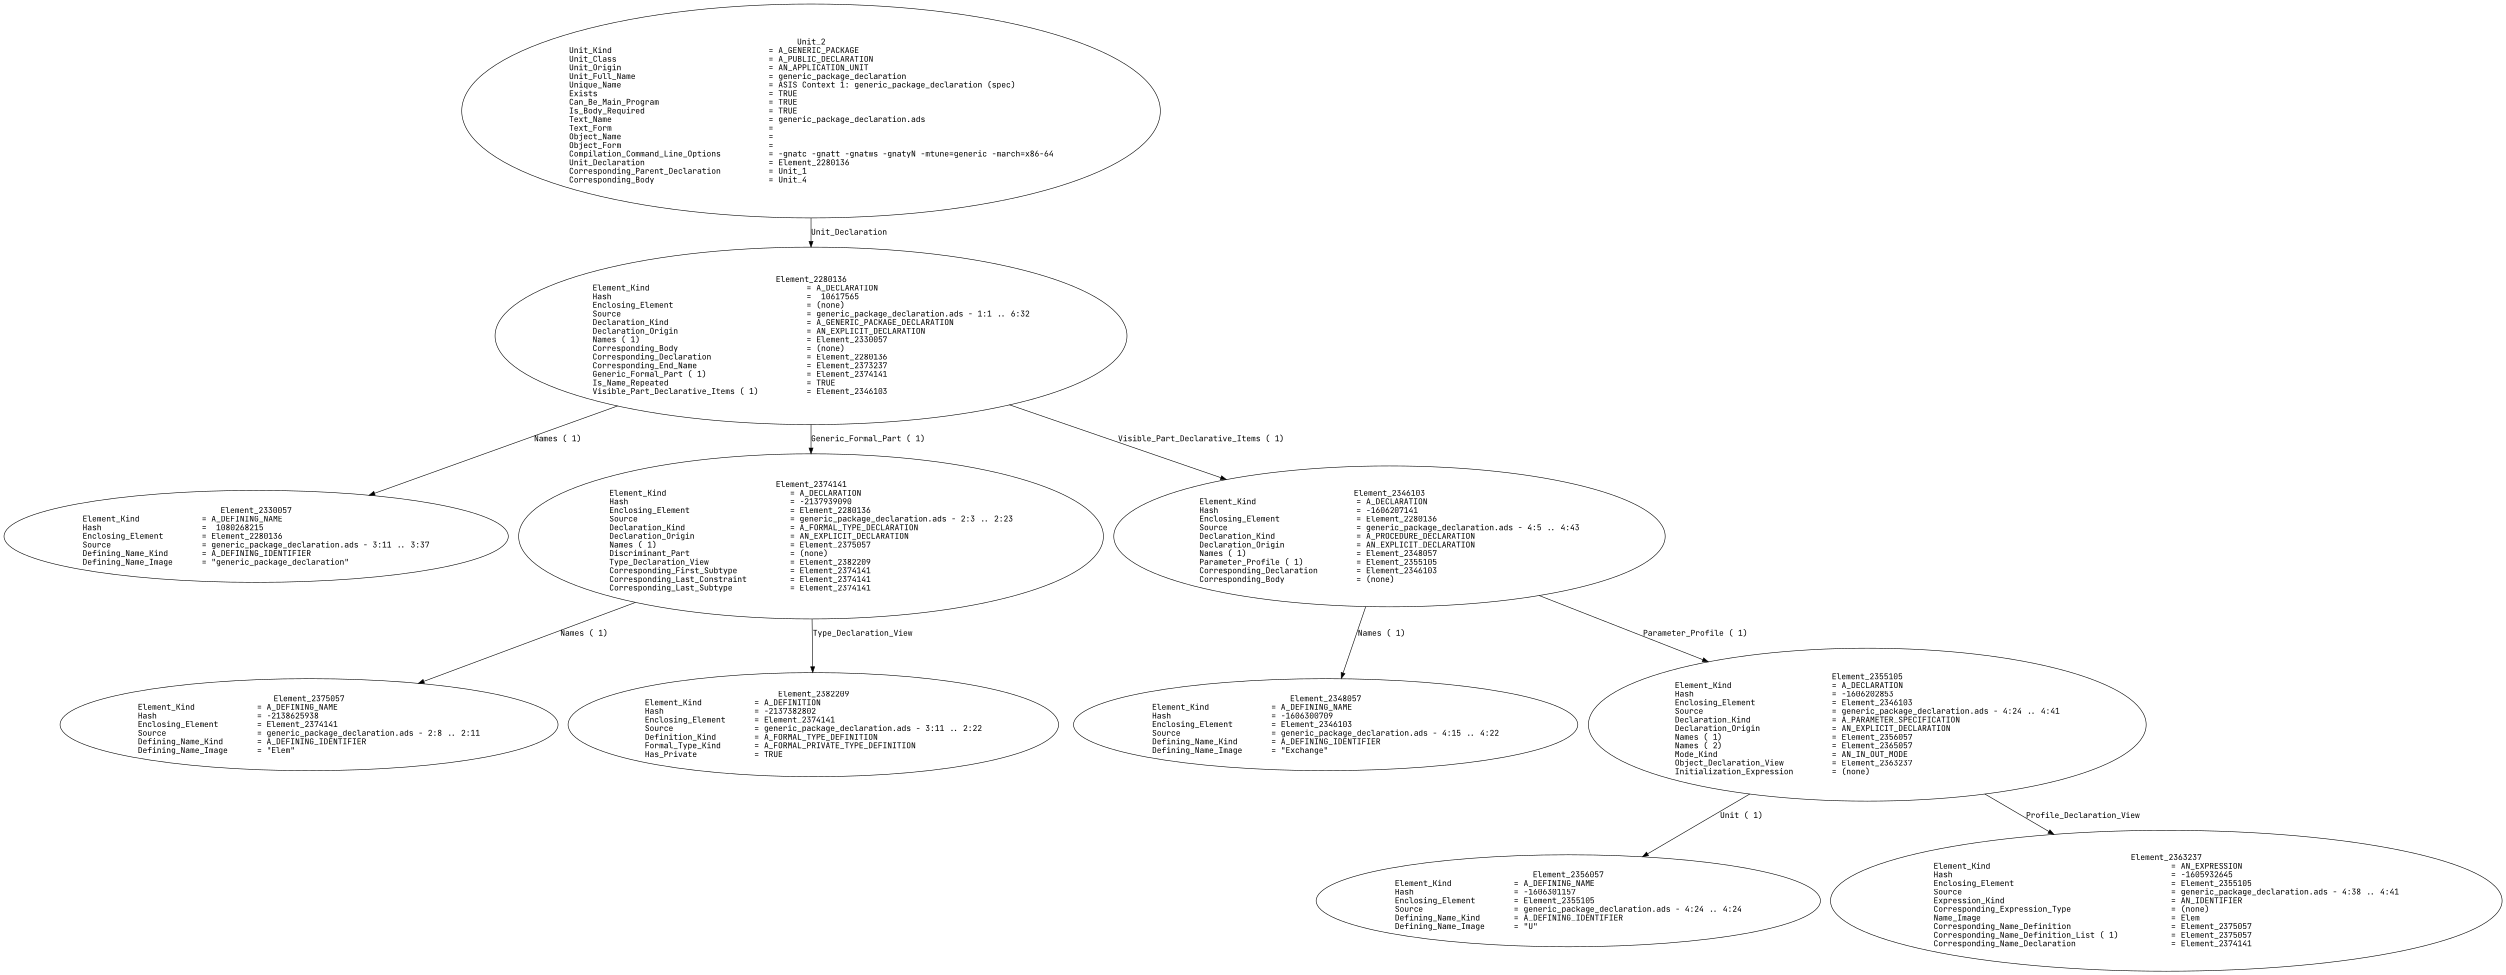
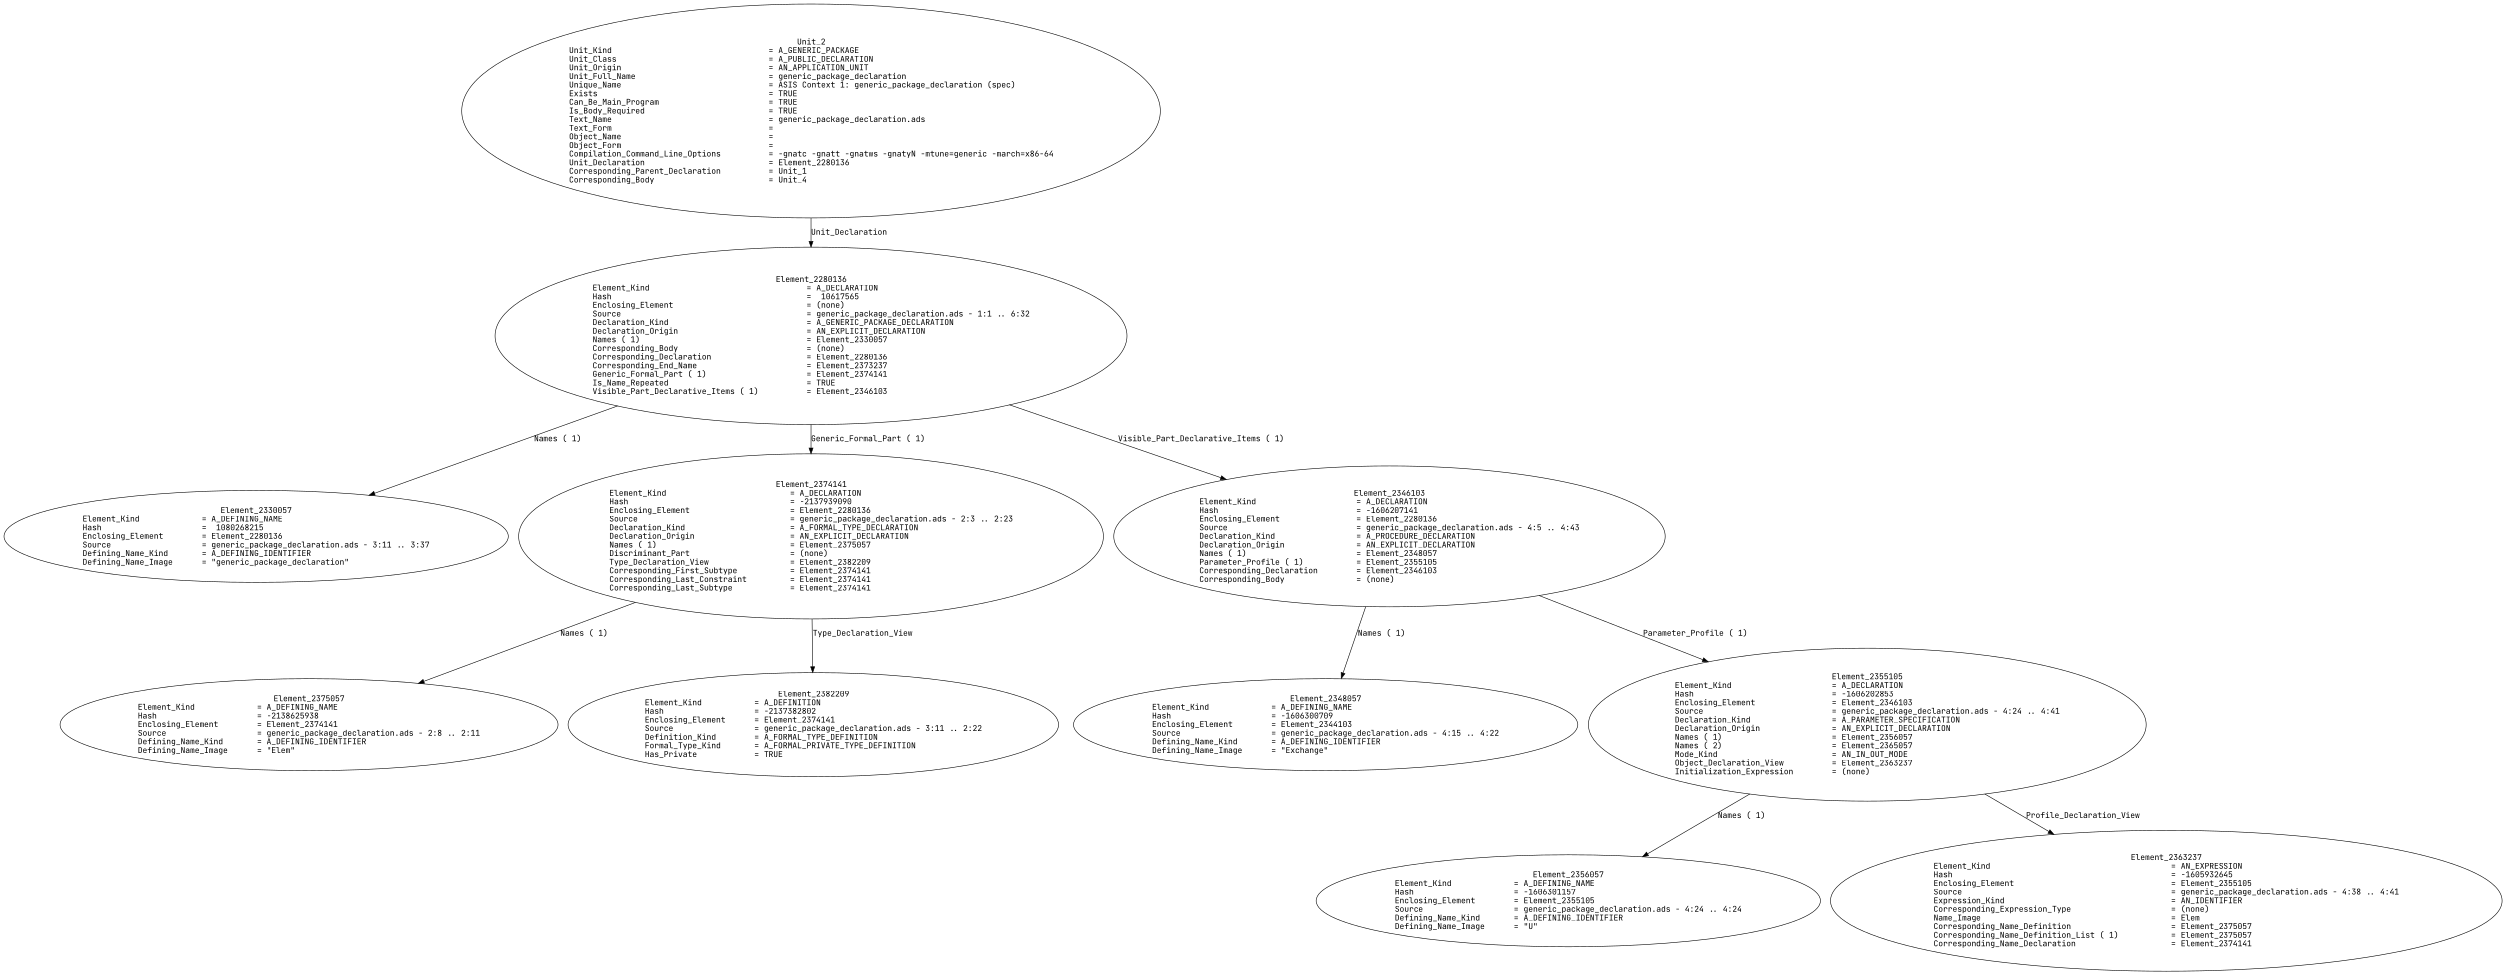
node "Element_2348057": text "Element_2346103" -> "Element_2344103"
edge "Element_2355105" -> "Element_2356057": label "Unit ( 1)" -> "Names ( 1)"
